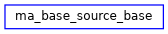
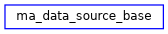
node "ma_base_source_base": label "ma_base_source_base" -> "ma_data_source_base"
